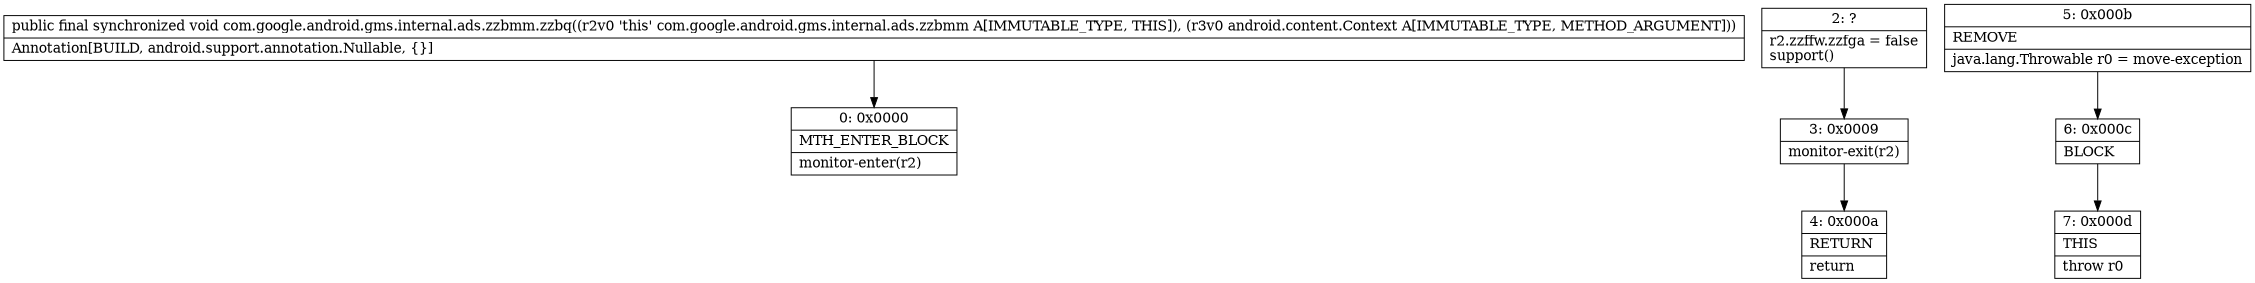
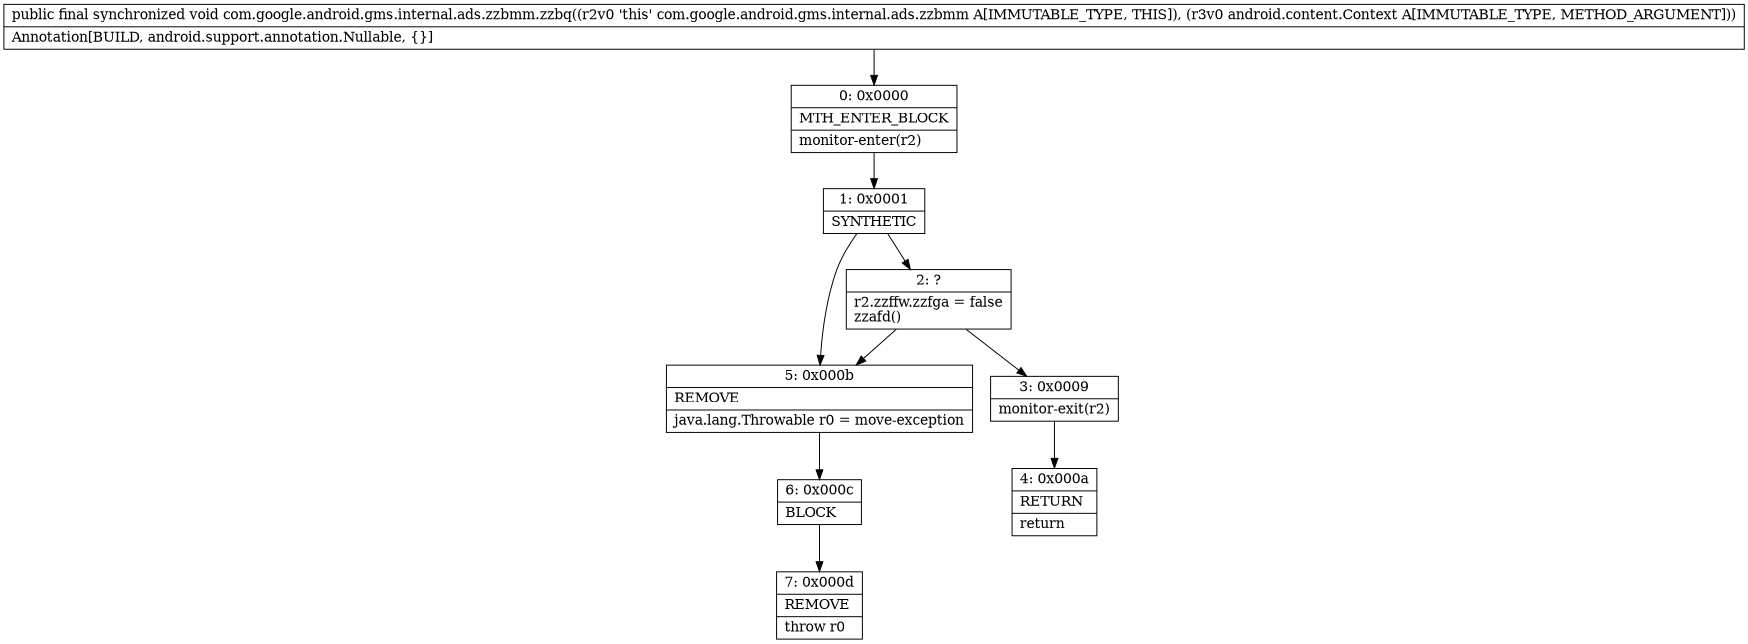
node "2: ?": text "support()" -> "zzafd()"
node "1: 0x0001": added
node "7: 0x000d": text "THIS" -> "REMOVE"
edge "2: ?" -> "5: 0x000b": added
